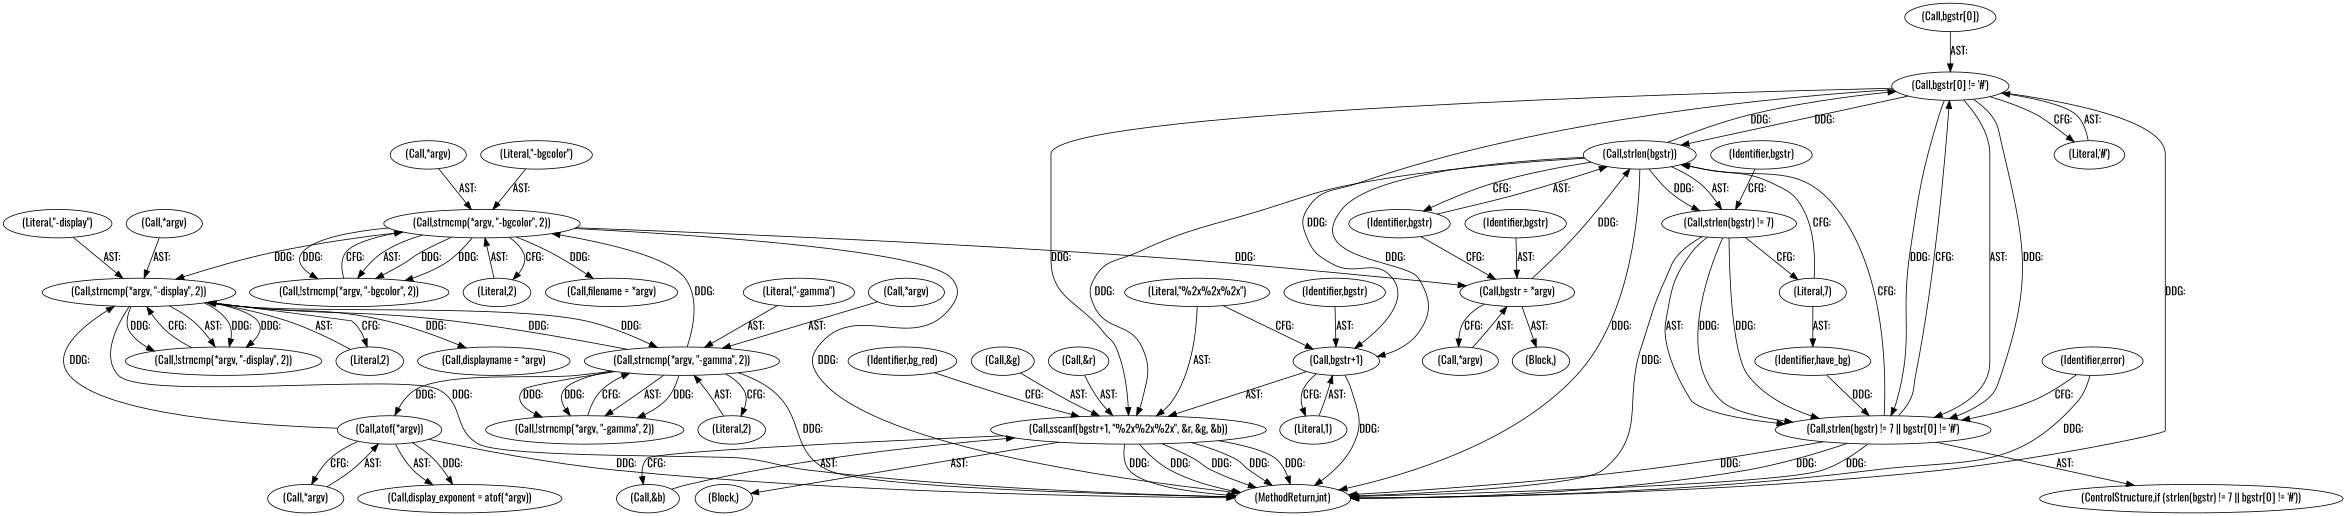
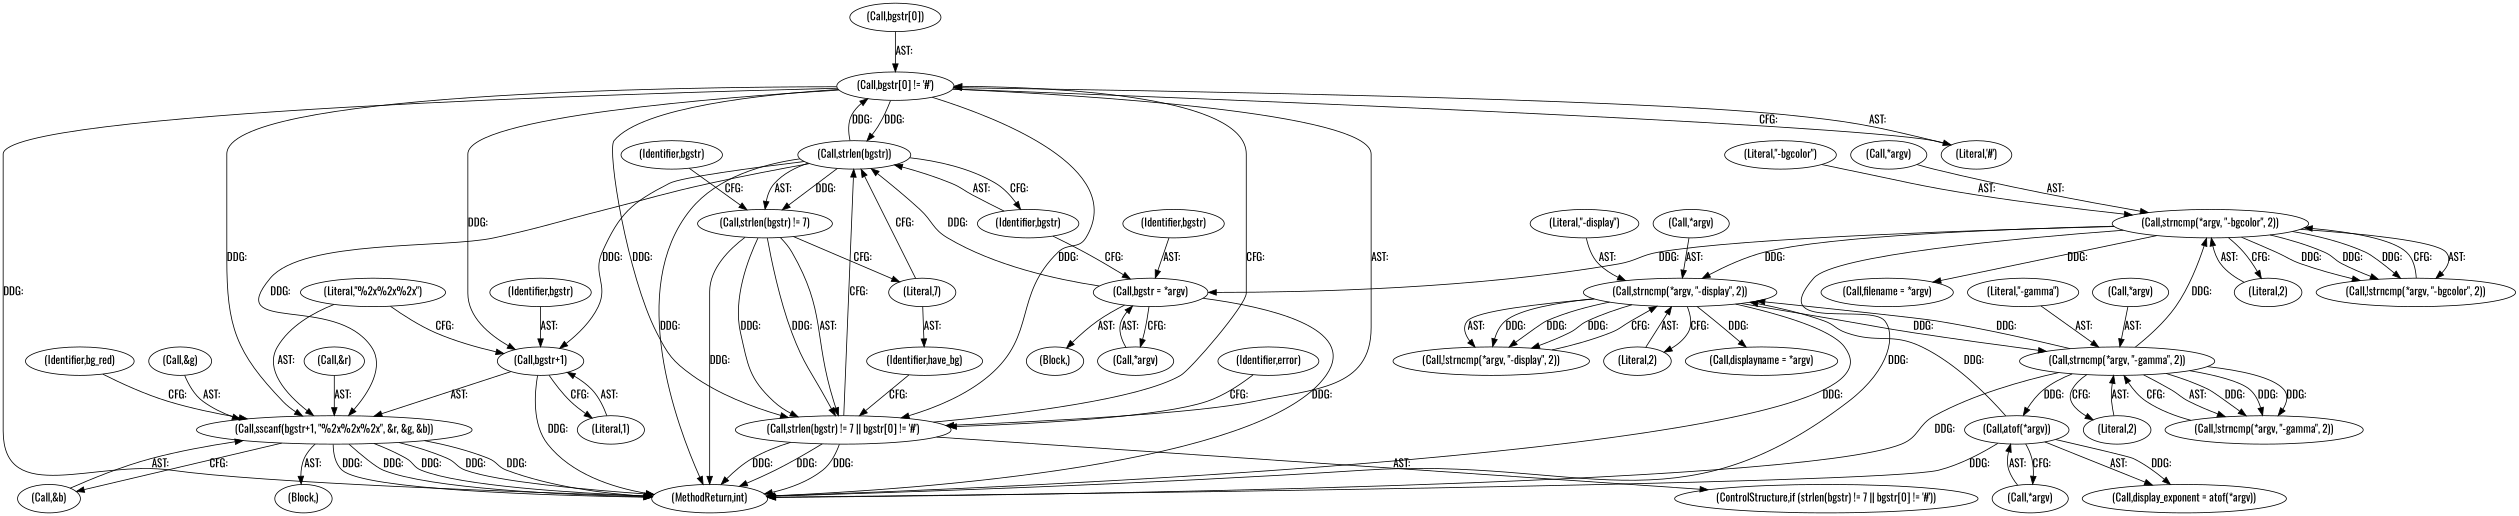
edge "(Identifier,have_bg)" -> "(Call,strlen(bgstr) != 7 || bgstr[0] != '#')": label "DDG: " -> "CFG: "
edge "(Identifier,error)" -> "(MethodReturn,int)": now "(Call,bgstr = *argv)" -> "(MethodReturn,int)"
